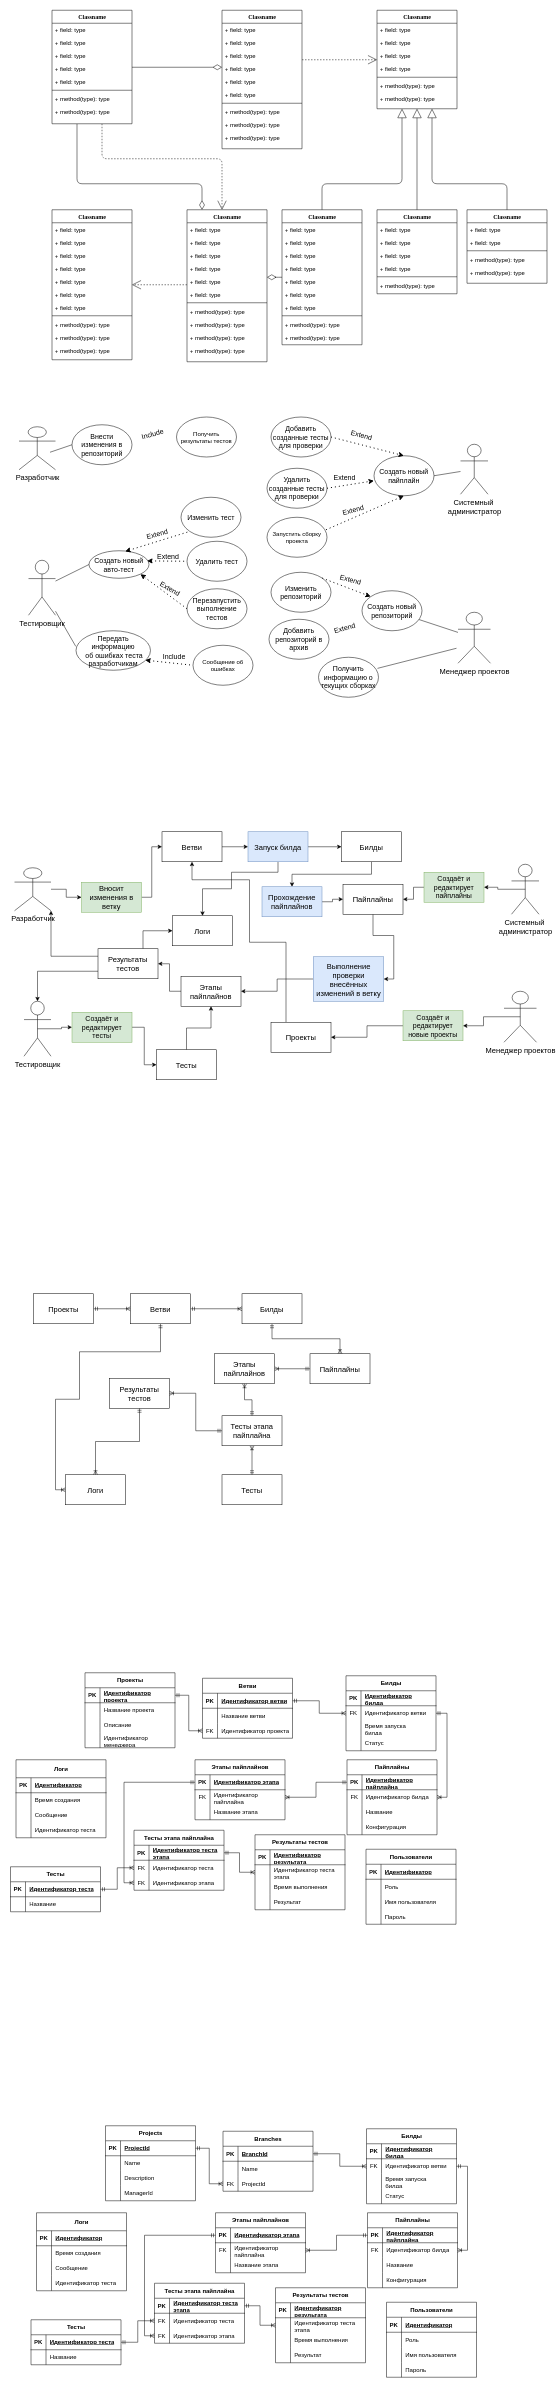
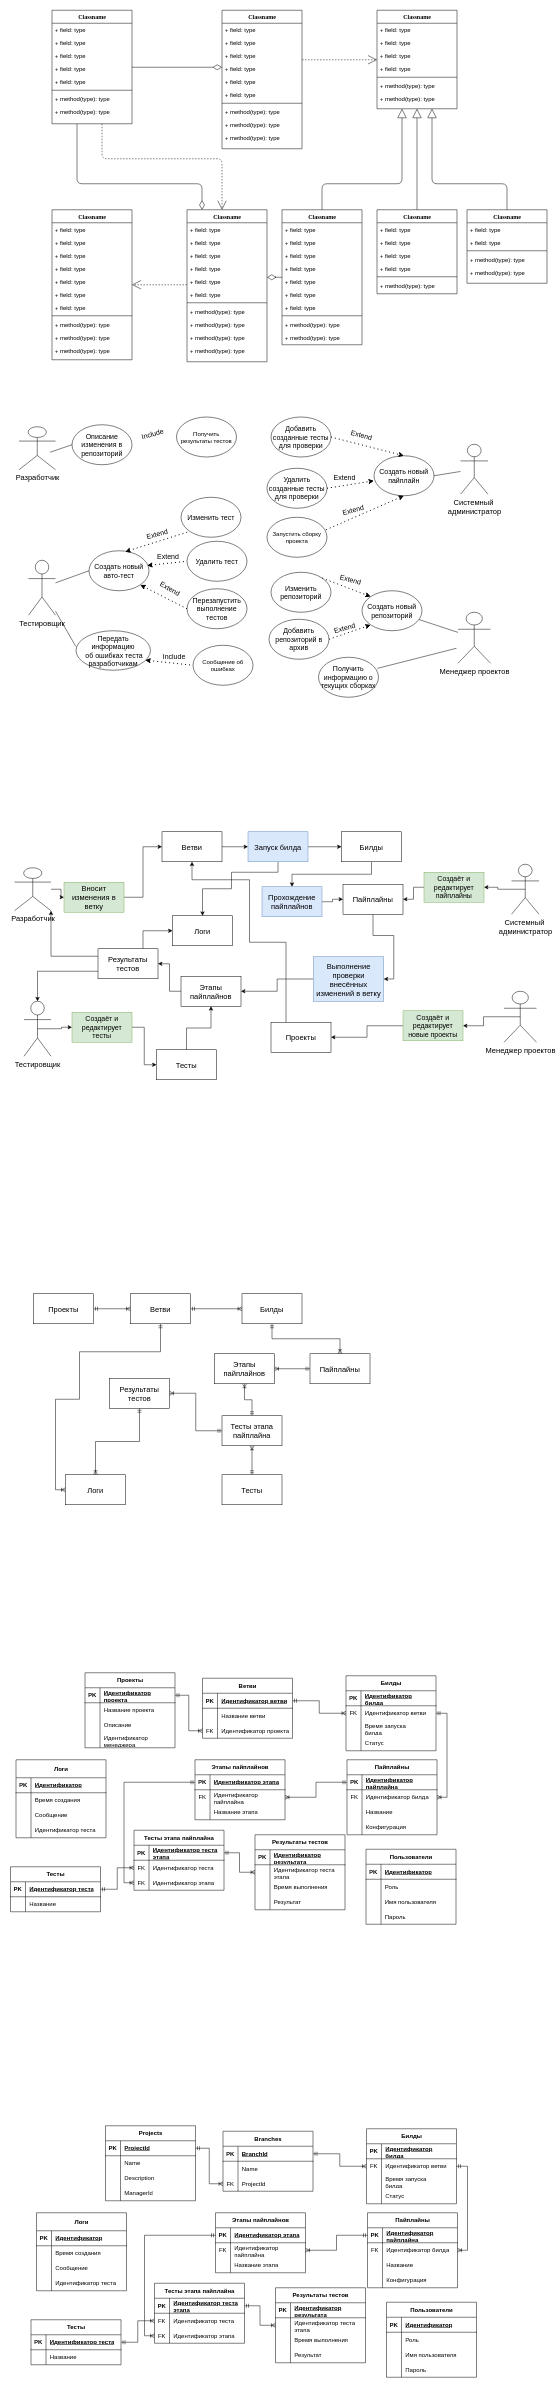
node "Внести изменения в репозиторий": label "Внести изменения в репозиторий" -> "Описание изменения в репозиторий"
node "Создать новый авто-тест": size 60x28 -> 60x40
edge "Добавить репозиторий в архив" -> "Создать новый репозиторий": added
node "Вносит изменения в ветку": moved (111, 897) -> (94, 897)
